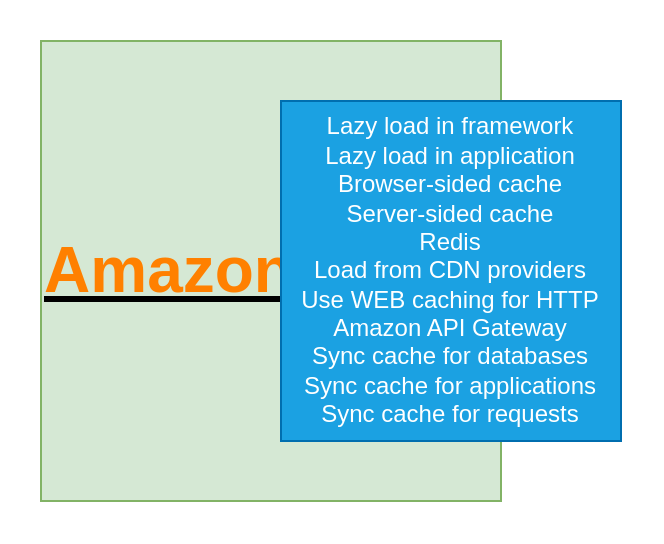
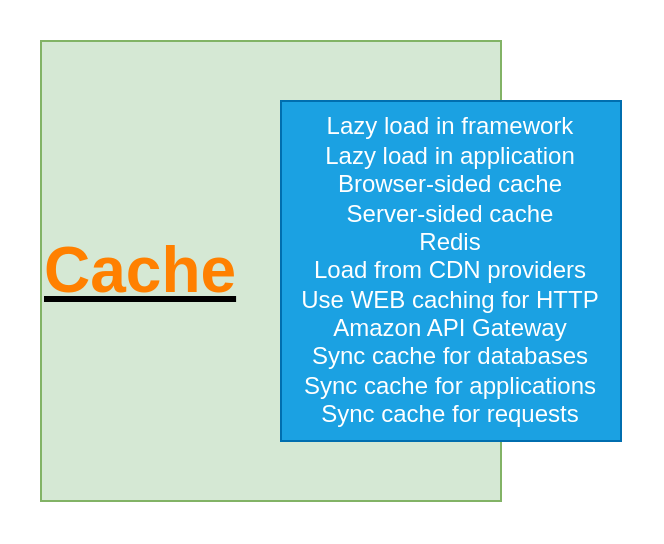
node "Amazon": label "Amazon" -> "Cache"
